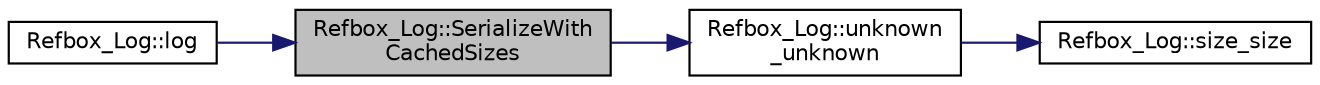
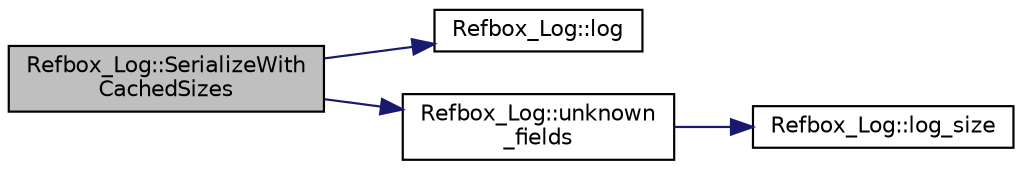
edge "Refbox_Log::log" -> "Refbox_Log::SerializeWith CachedSizes": reversed
node "Refbox_Log::unknown _unknown": label "Refbox_Log::unknown _unknown" -> "Refbox_Log::unknown _fields"
node "Refbox_Log::size_size": label "Refbox_Log::size_size" -> "Refbox_Log::log_size"
